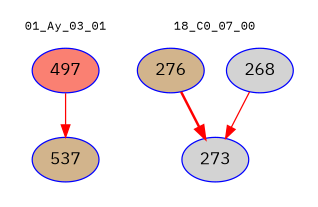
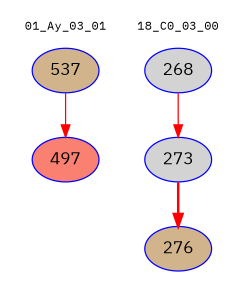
cluster "18_C0_07_00": label "18_C0_07_00" -> "18_C0_03_00"
edge "497" -> "537": reversed
edge "276" -> "273": reversed
